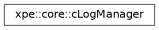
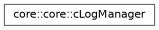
node "xpe::core::cLogManager": label "xpe::core::cLogManager" -> "core::core::cLogManager"
